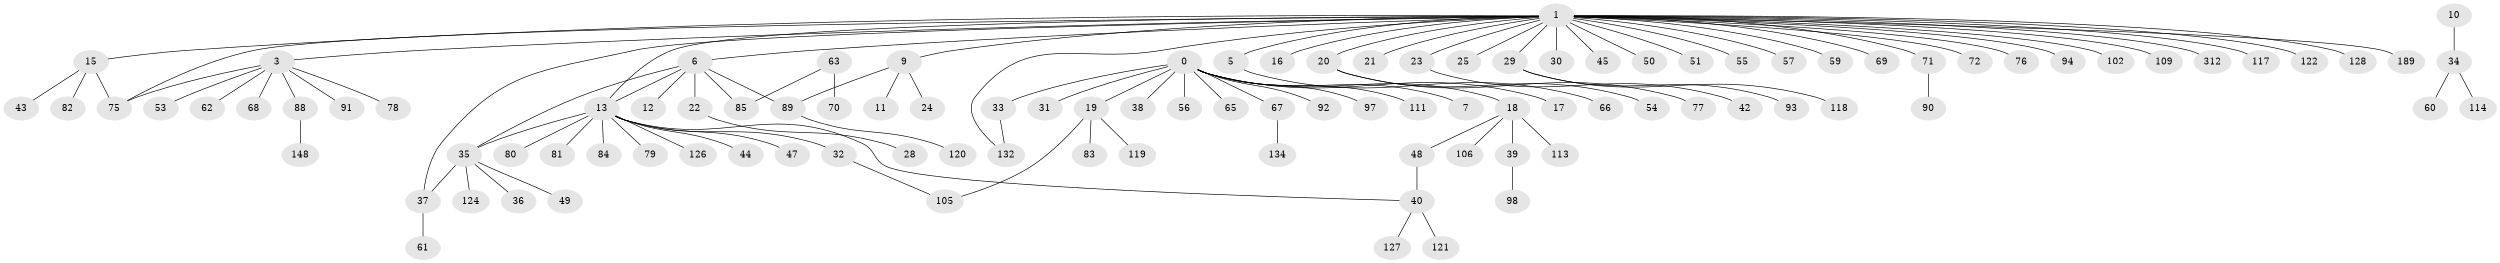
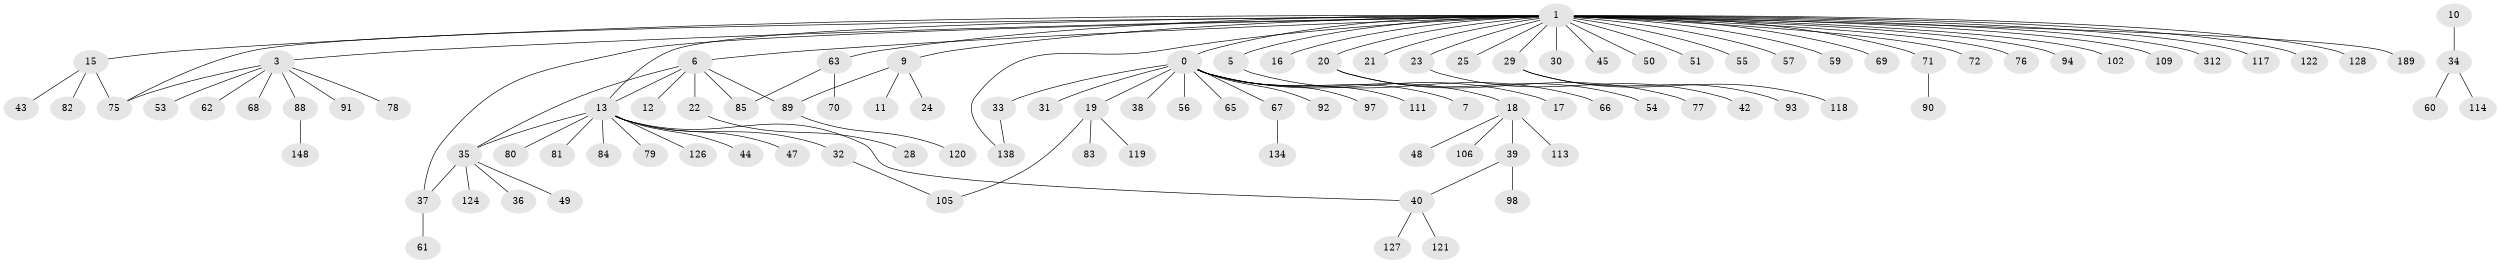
edge "1" -- "0": added
edge "1" -- "63": added
node "132": label "132" -> "138"
edge "48" -- "40": now "39" -- "40"
